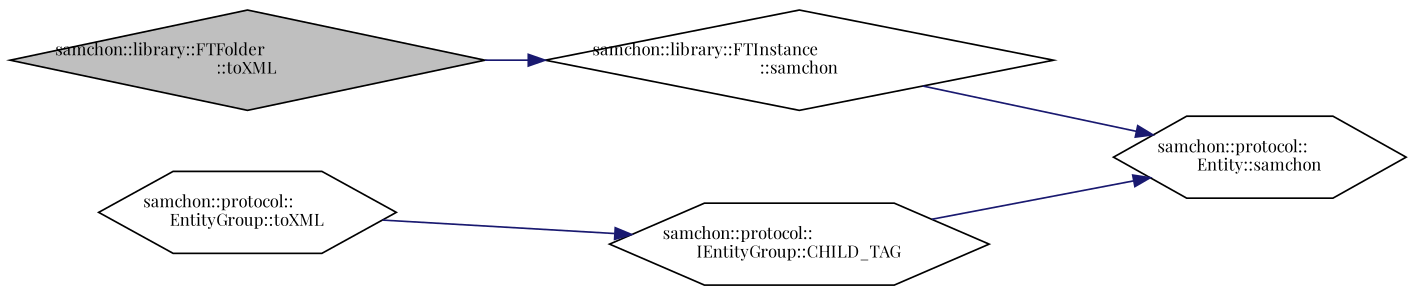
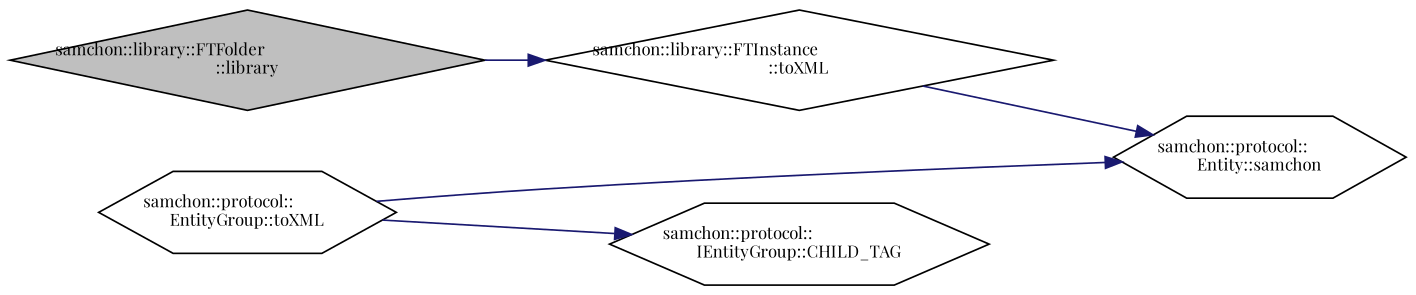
node "samchon::library::FTFolder ::toXML": label "samchon::library::FTFolder ::toXML" -> "samchon::library::FTFolder ::library"
node "samchon::library::FTInstance ::samchon": label "samchon::library::FTInstance ::samchon" -> "samchon::library::FTInstance ::toXML"
edge "samchon::protocol:: IEntityGroup::CHILD_TAG" -> "samchon::protocol:: Entity::samchon": now "samchon::protocol:: EntityGroup::toXML" -> "samchon::protocol:: Entity::samchon"
